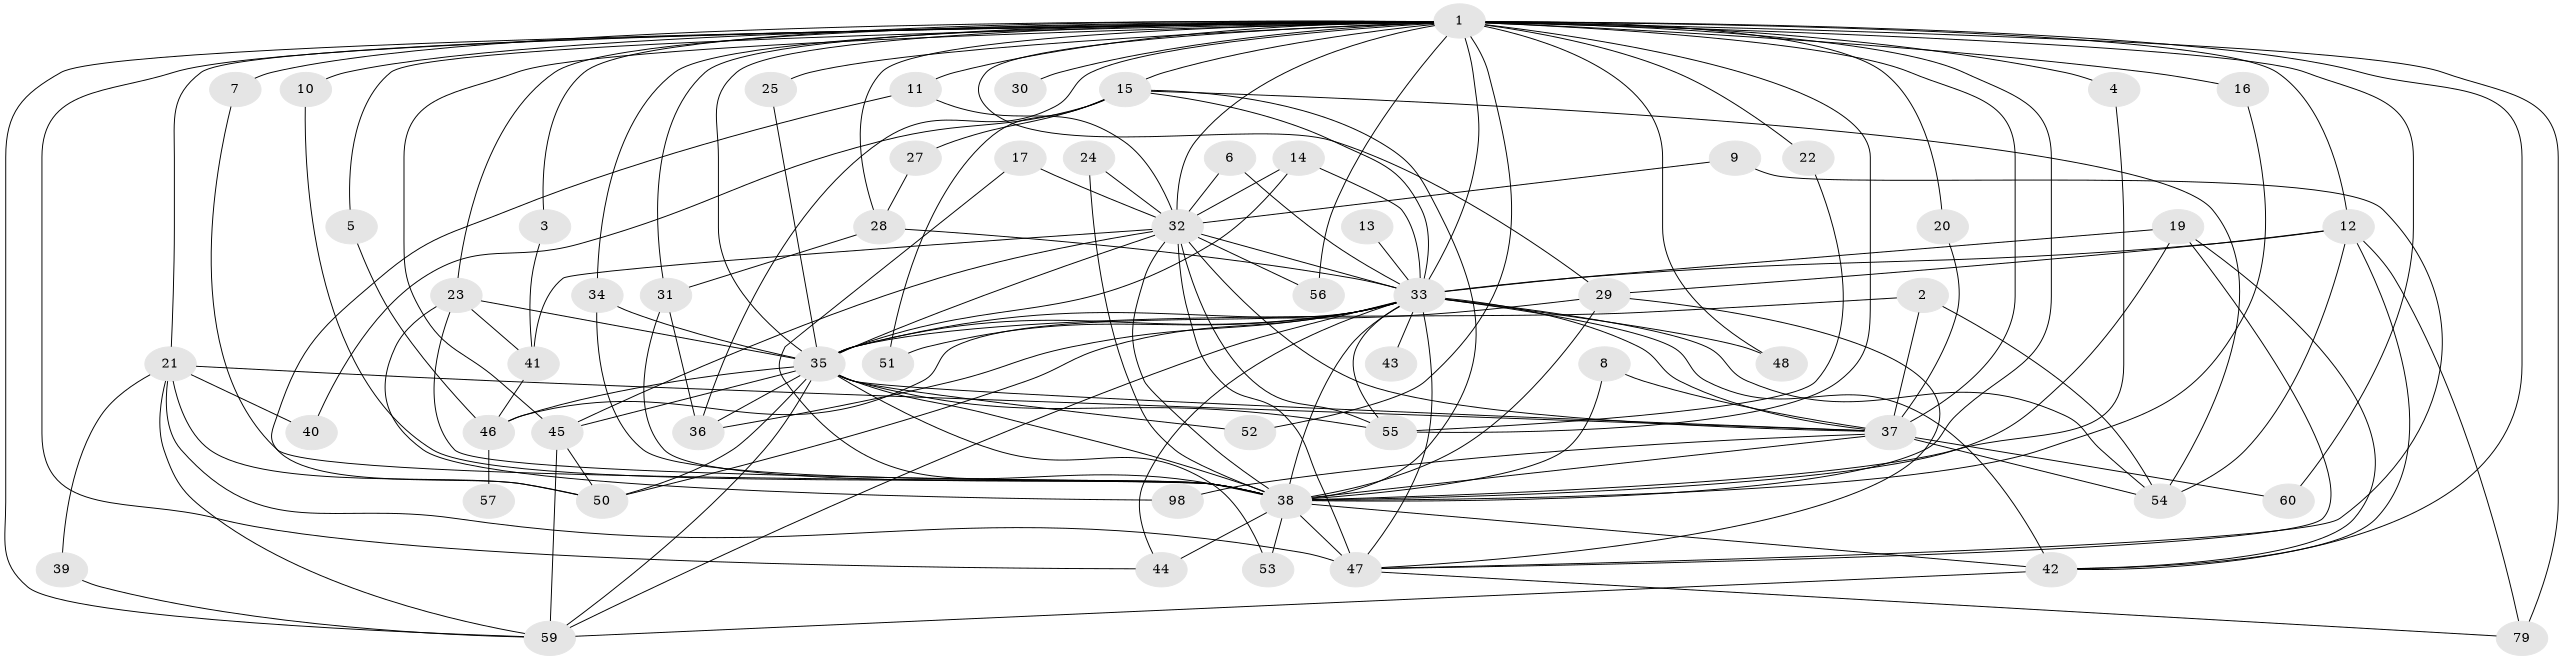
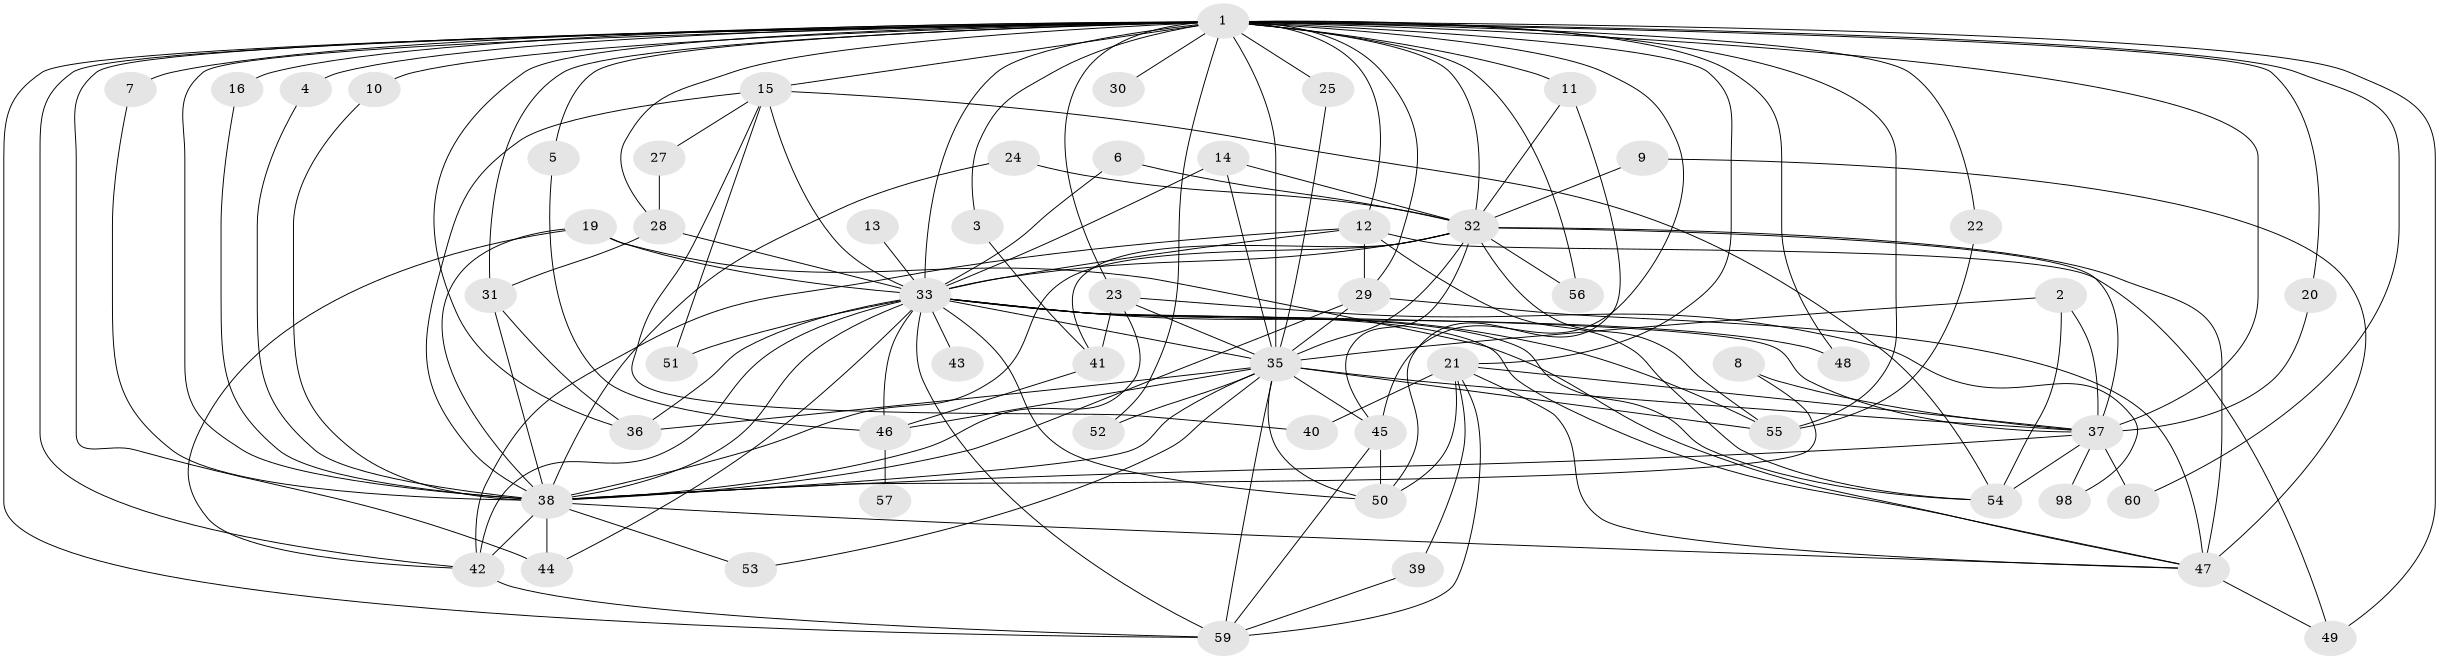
node "17": removed
node "34": removed
node "79": label "79" -> "49"
